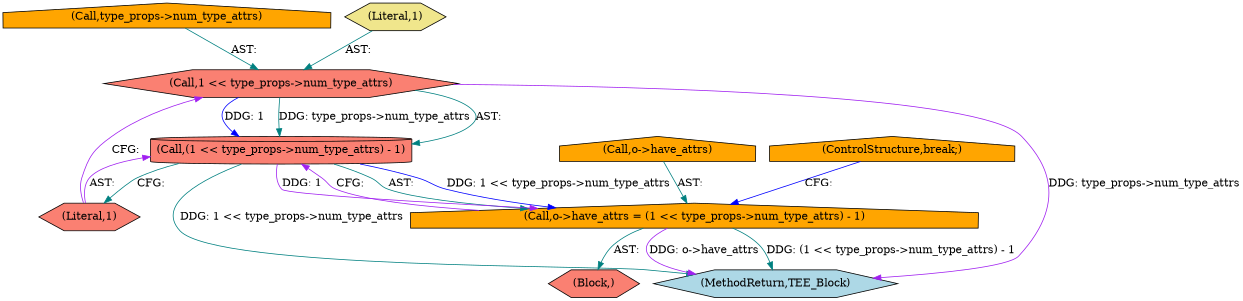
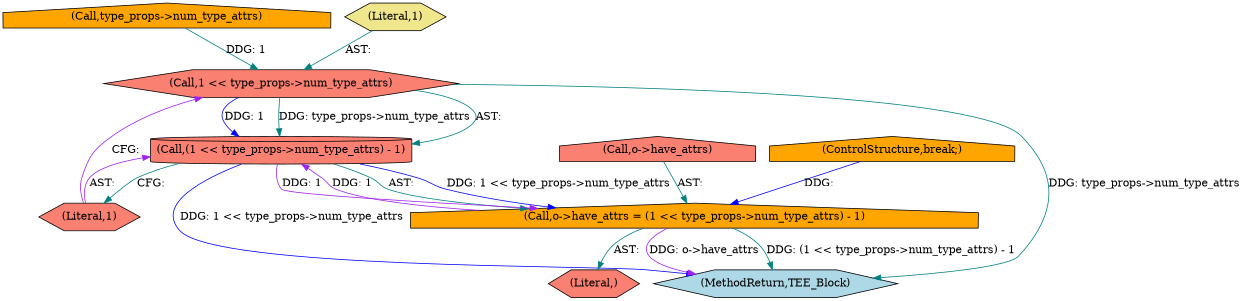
edge "(Call,type_props->num_type_attrs)" -> "(Call,1 << type_props->num_type_attrs)": label "AST: " -> "DDG: 1"
edge "(Call,1 << type_props->num_type_attrs)" -> "(MethodReturn,TEE_Block)": color purple -> teal
node "(Call,o->have_attrs)": fillcolor orange -> salmon
edge "(Call,o->have_attrs = (1 << type_props->num_type_attrs) - 1)" -> "(Call,(1 << type_props->num_type_attrs) - 1)": label "CFG: " -> "DDG: 1"
edge "(ControlStructure,break;)" -> "(Call,o->have_attrs = (1 << type_props->num_type_attrs) - 1)": label "CFG: " -> "DDG: "
edge "(Call,(1 << type_props->num_type_attrs) - 1)" -> "(MethodReturn,TEE_Block)": color teal -> blue
node "(Block,)": label "(Block,)" -> "(Literal,)"
